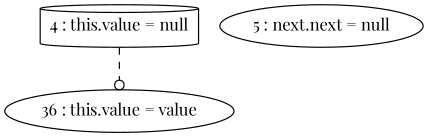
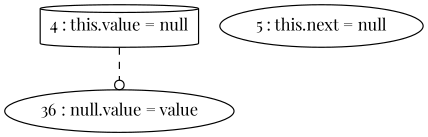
node "5 : next.next = null": label "5 : next.next = null" -> "5 : this.next = null"
node "36 : this.value = value": label "36 : this.value = value" -> "36 : null.value = value"
